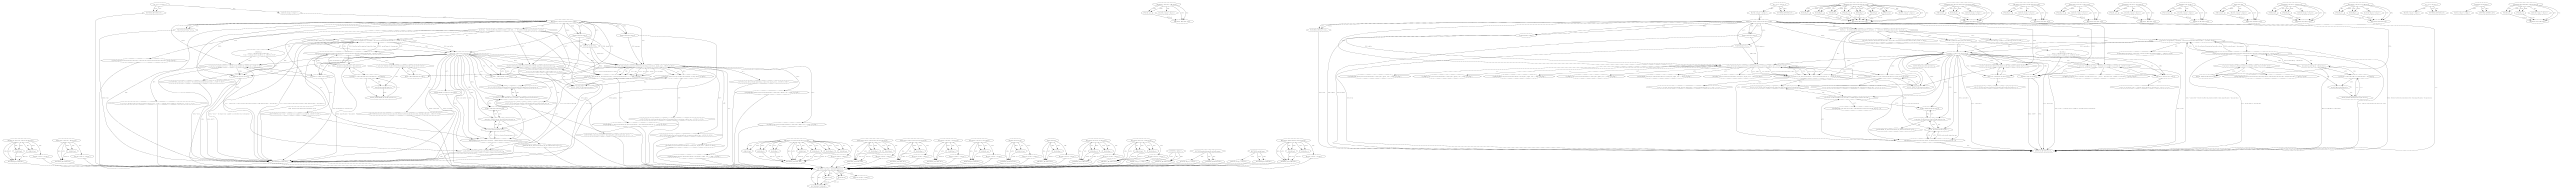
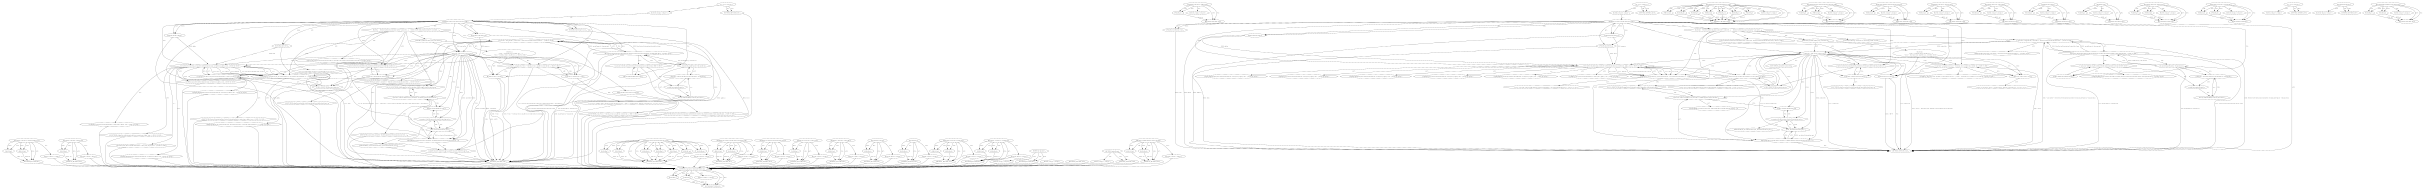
node "(METHOD,updateSensorsOverlayMessage)": removed
